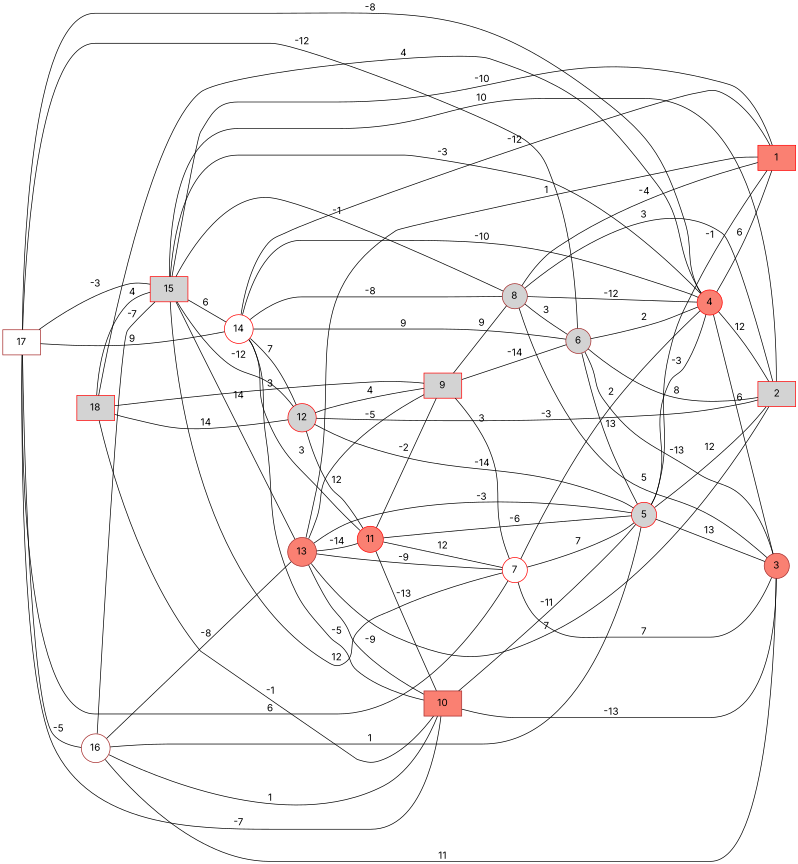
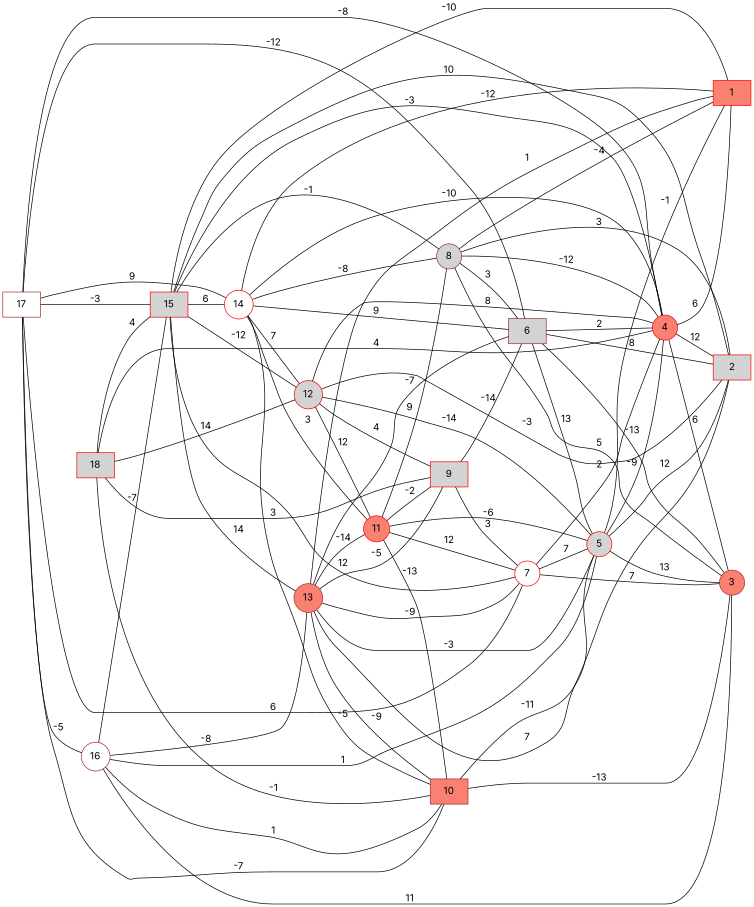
edge "4" -- "12": added, label "8"
edge "8" -- "9": now "8" -- "11"
node "6": shape circle -> box
edge "4" -- "5": label "-3" -> "-9"
edge "6" -- "13": added, label "-7"
